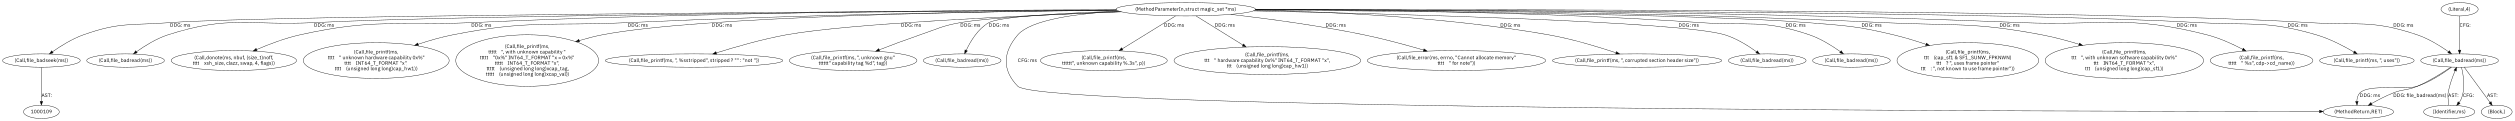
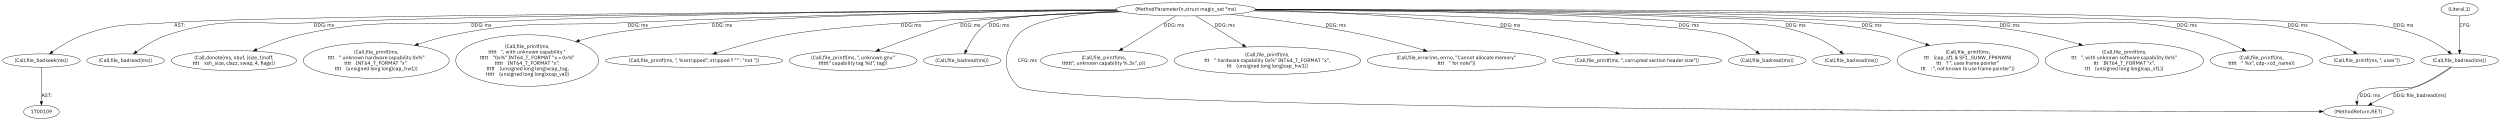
node "(Literal,4)": label "(Literal,4)" -> "(Literal,1)"
edge "(MethodParameterIn,struct magic_set *ms)" -> "(Call,file_badseek(ms))": label "DDG: ms" -> "AST: "
node "1000109": label "1000109" -> "1700109"
node "(Identifier,ms)": removed
node "(Block,)": removed
